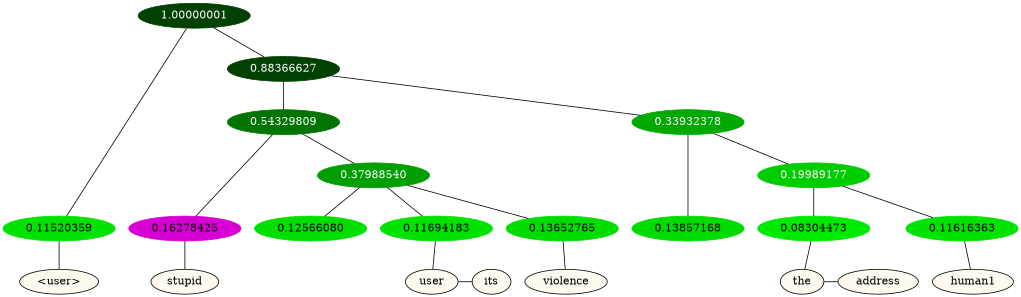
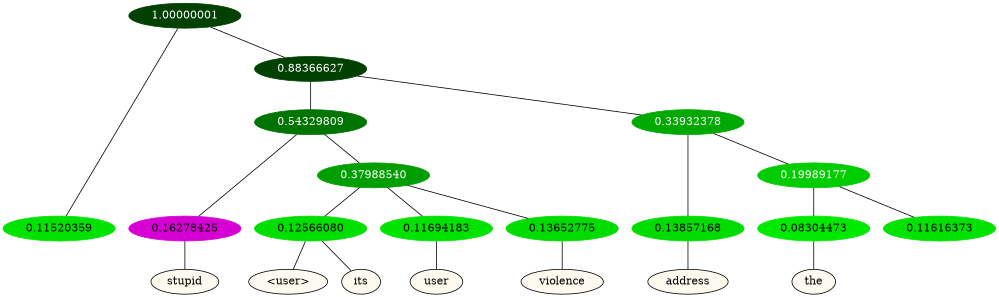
node "0.13652765": label "0.13652765" -> "0.13652775"
node "0.11616363": label "0.11616363" -> "0.11616373"
edge "0.11520359" -- "<user>": now "0.12566080" -- "<user>"
edge "user" -- "its": now "0.12566080" -- "its"
edge "the" -- "address": now "0.13857168" -- "address"
node "human1": removed
